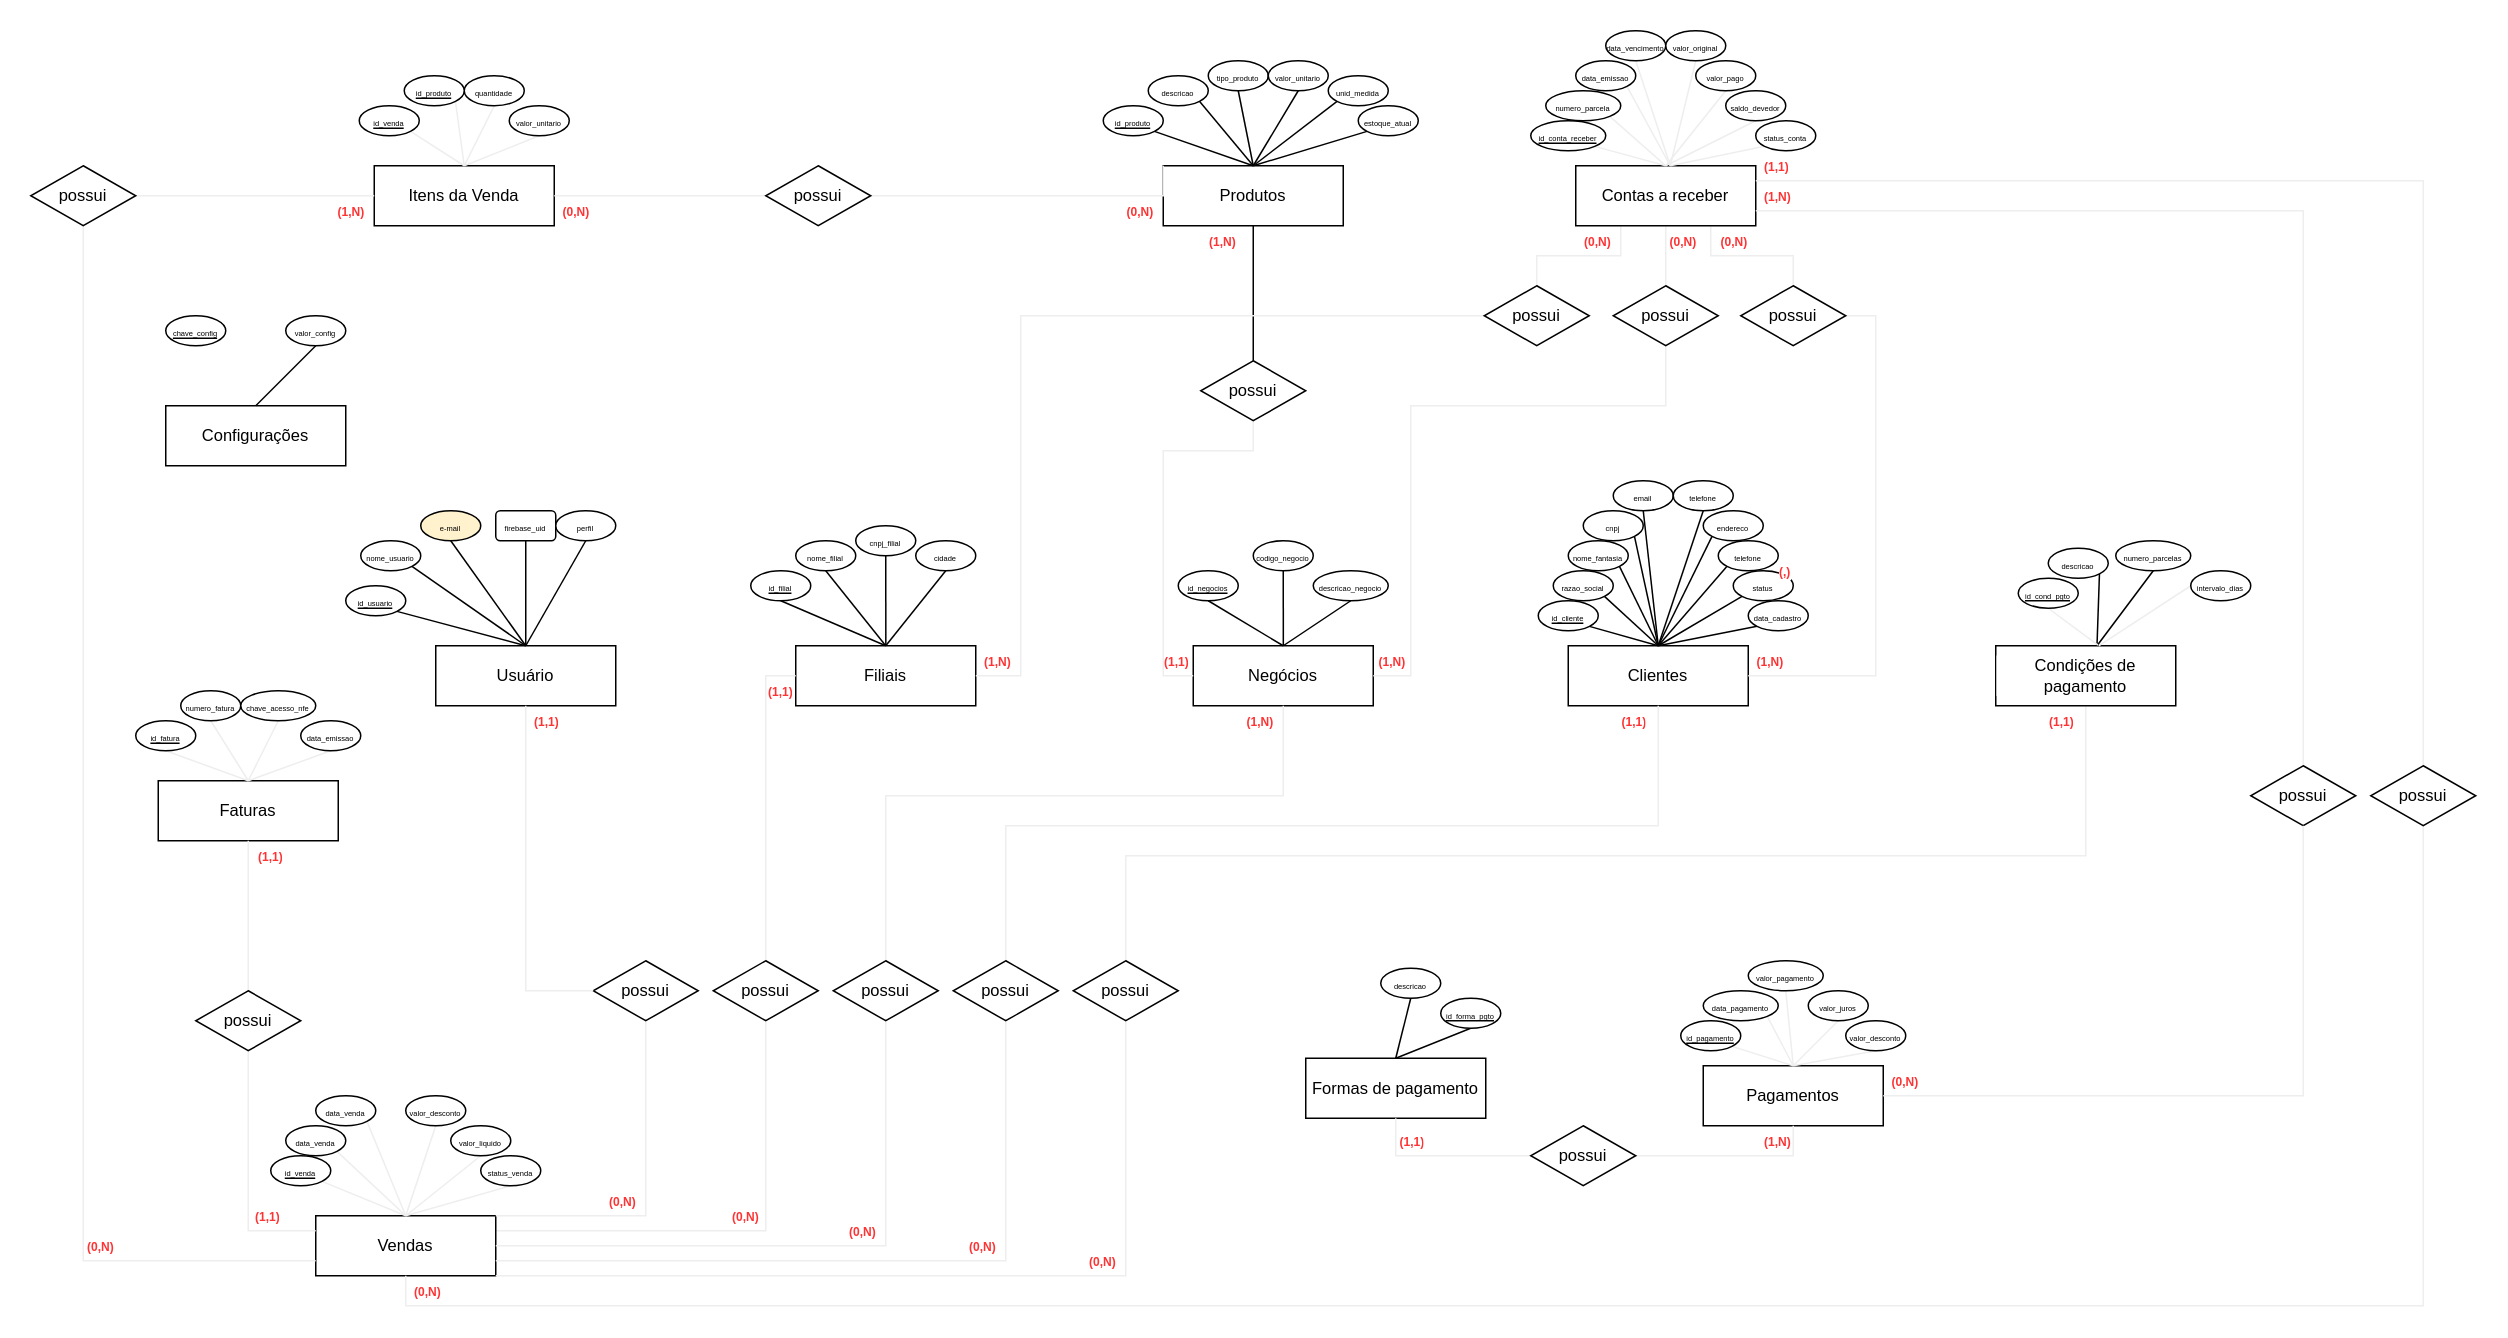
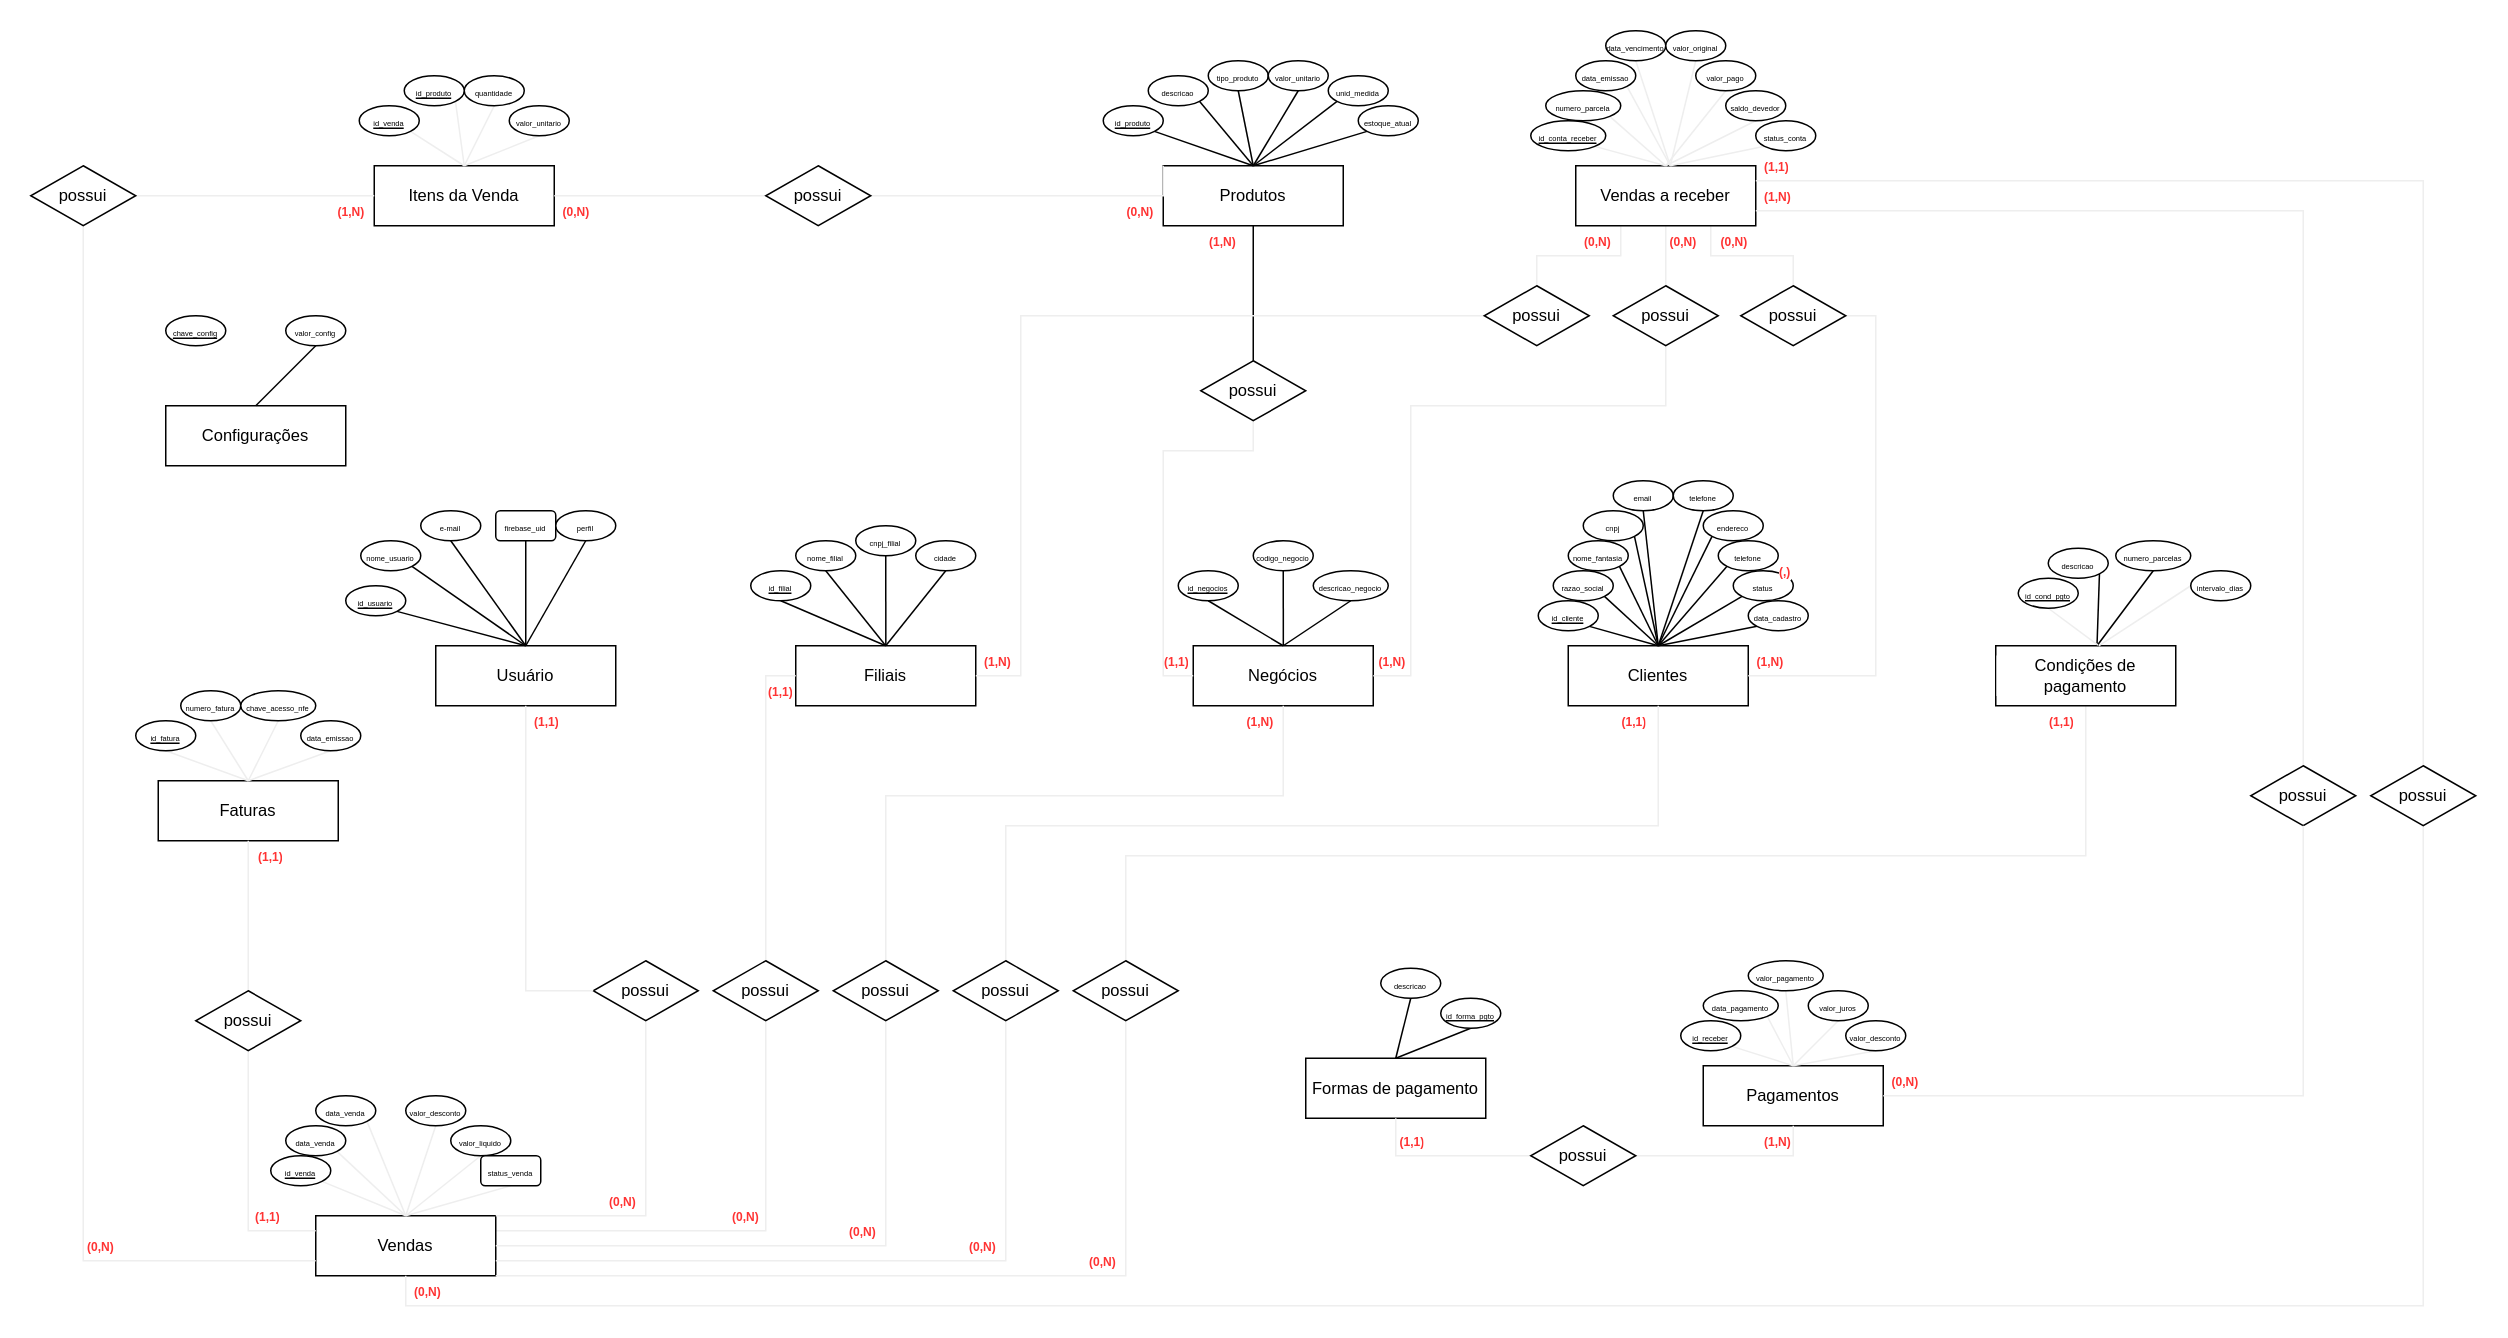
node "Contas a receber": label "Contas a receber" -> "Vendas a receber"
node "e-mail": fillcolor #fff2cc -> #ffffff
node "id_pagamento": label "id_pagamento" -> "id_receber"
node "status_venda": shape ellipse -> rounded rectangle
